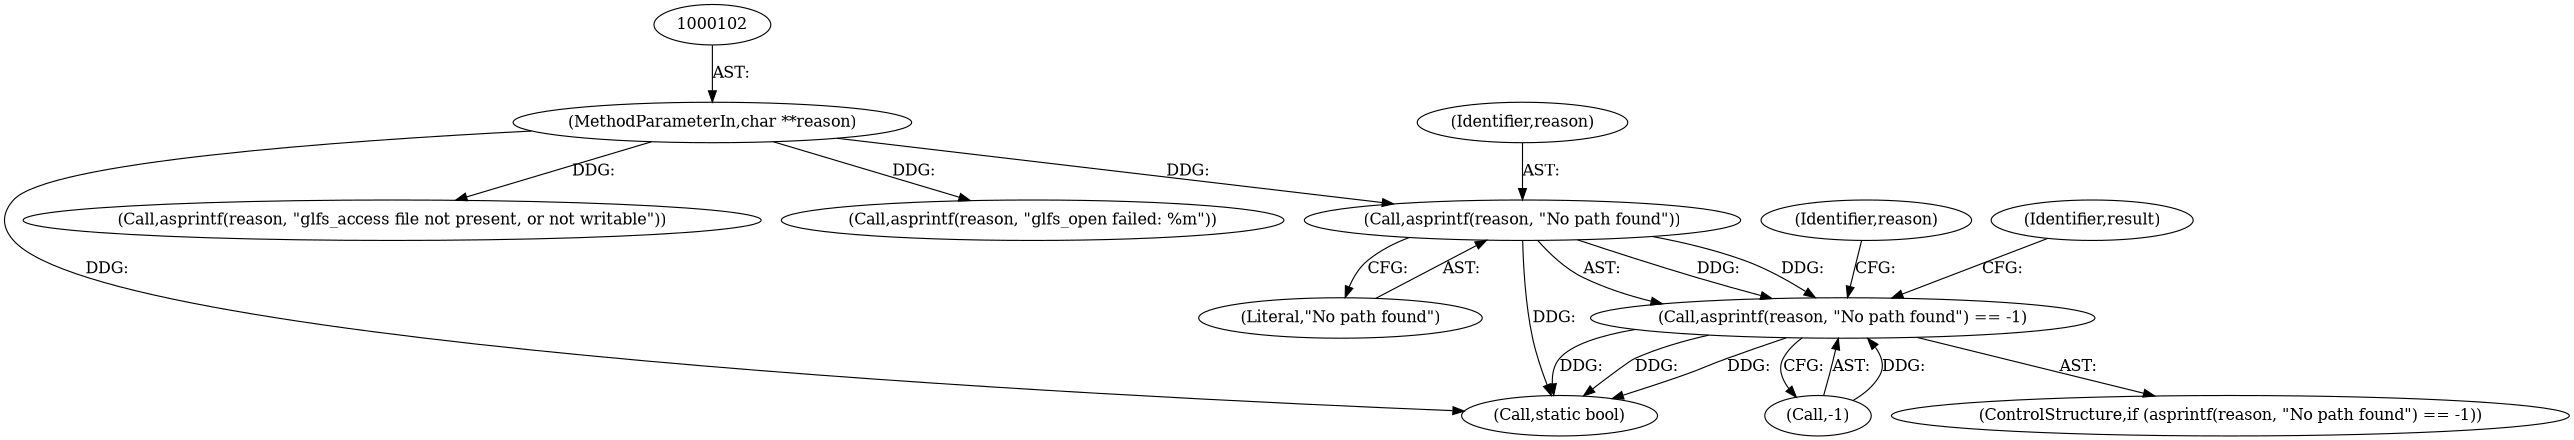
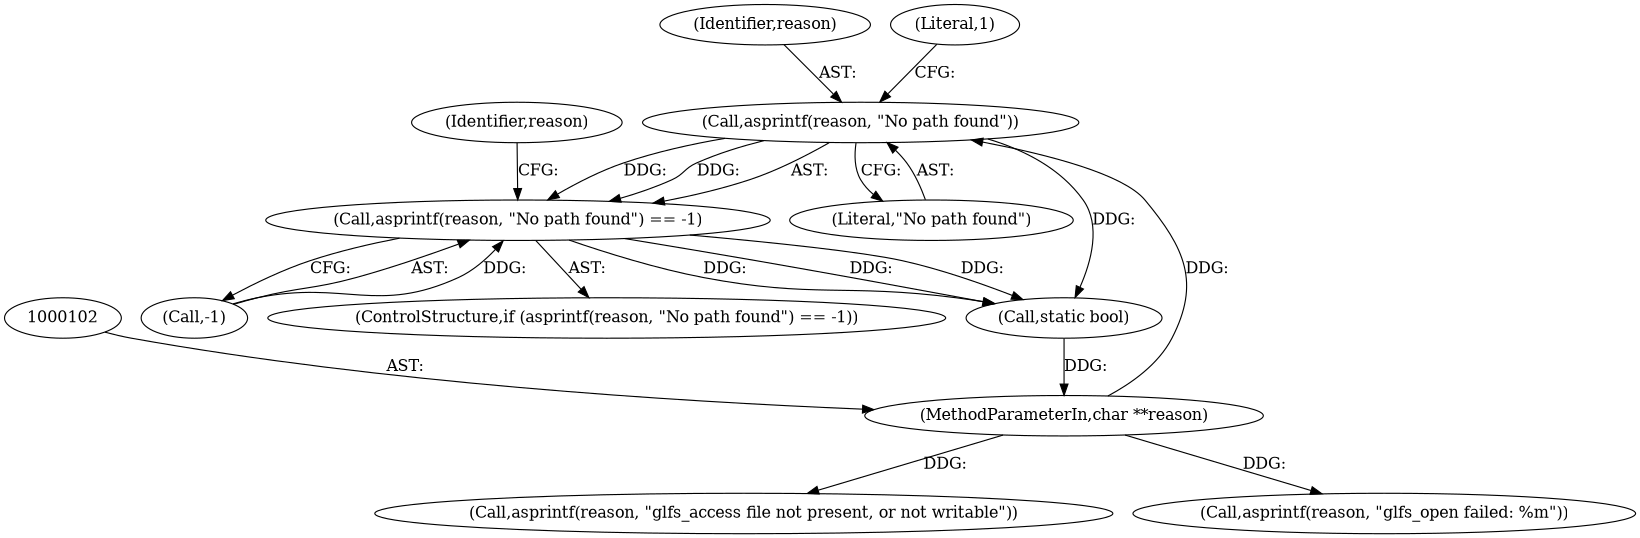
node "(Literal,1)": added
node "(Identifier,result)": removed
edge "(MethodParameterIn,char **reason)" -> "(Call,static bool)": reversed
